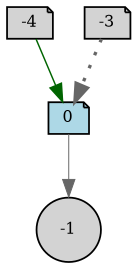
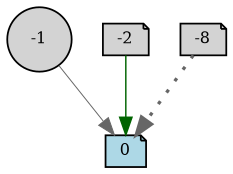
node "-4": label "-4" -> "-2"
node "-3": label "-3" -> "-8"
edge "0" -> "-1": reversed
